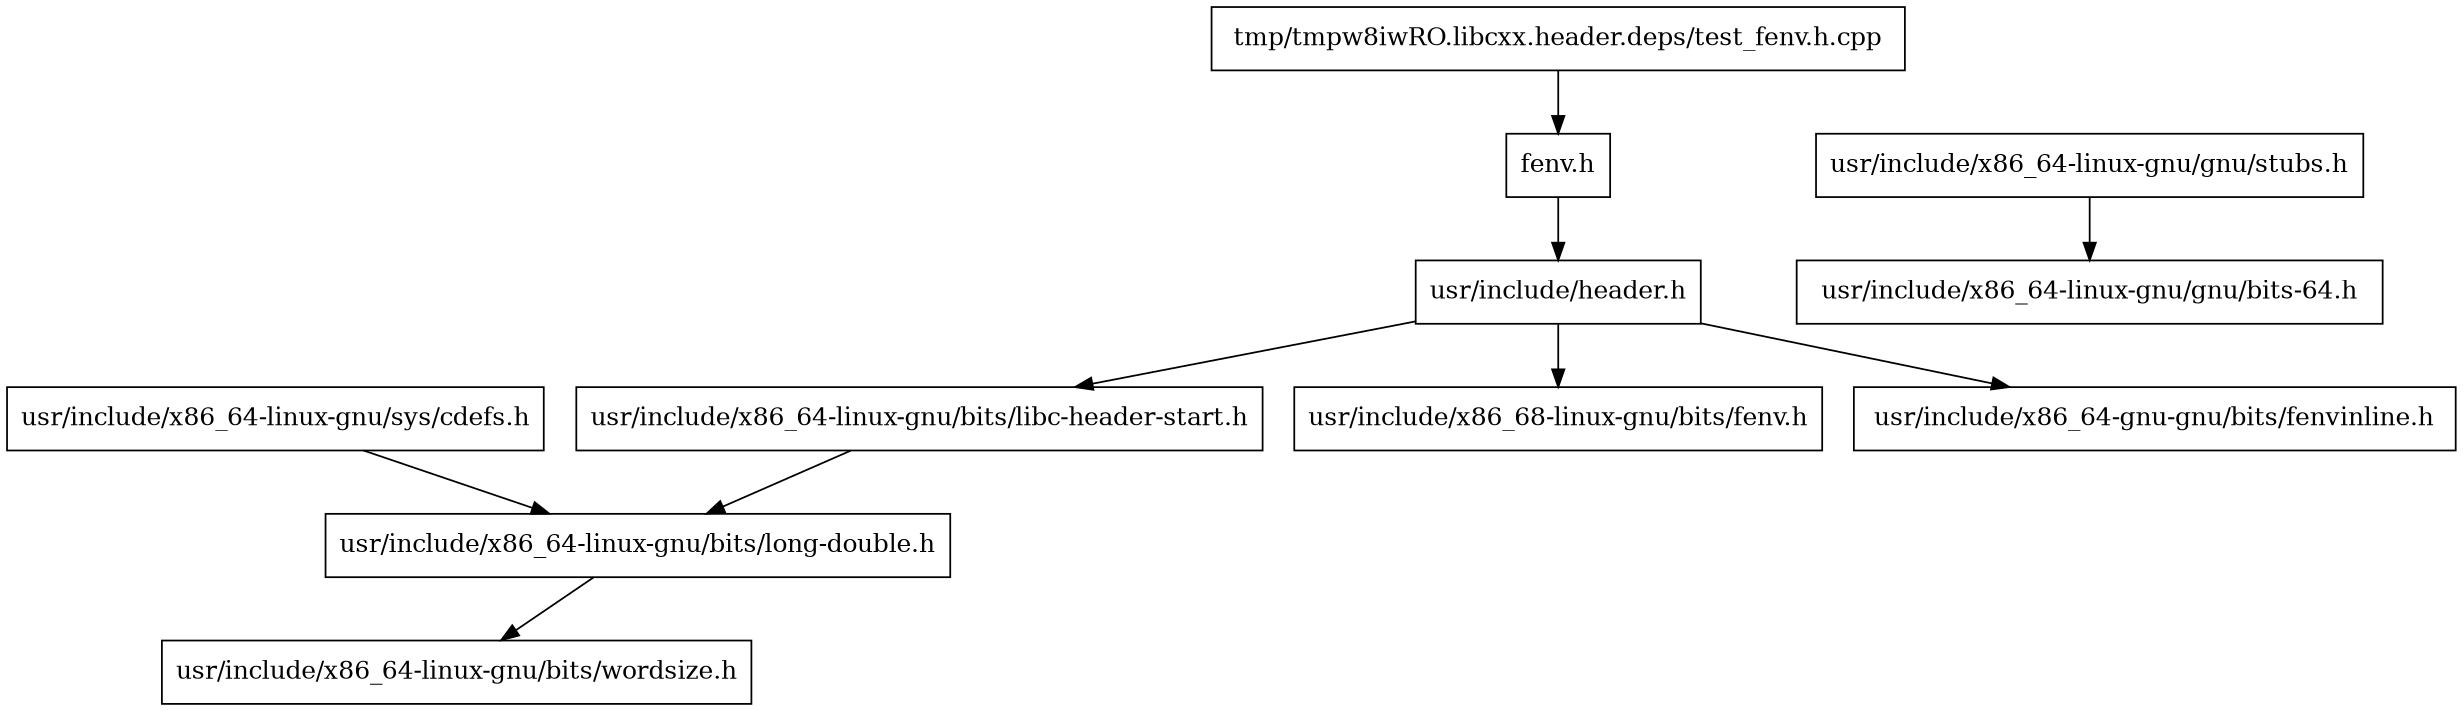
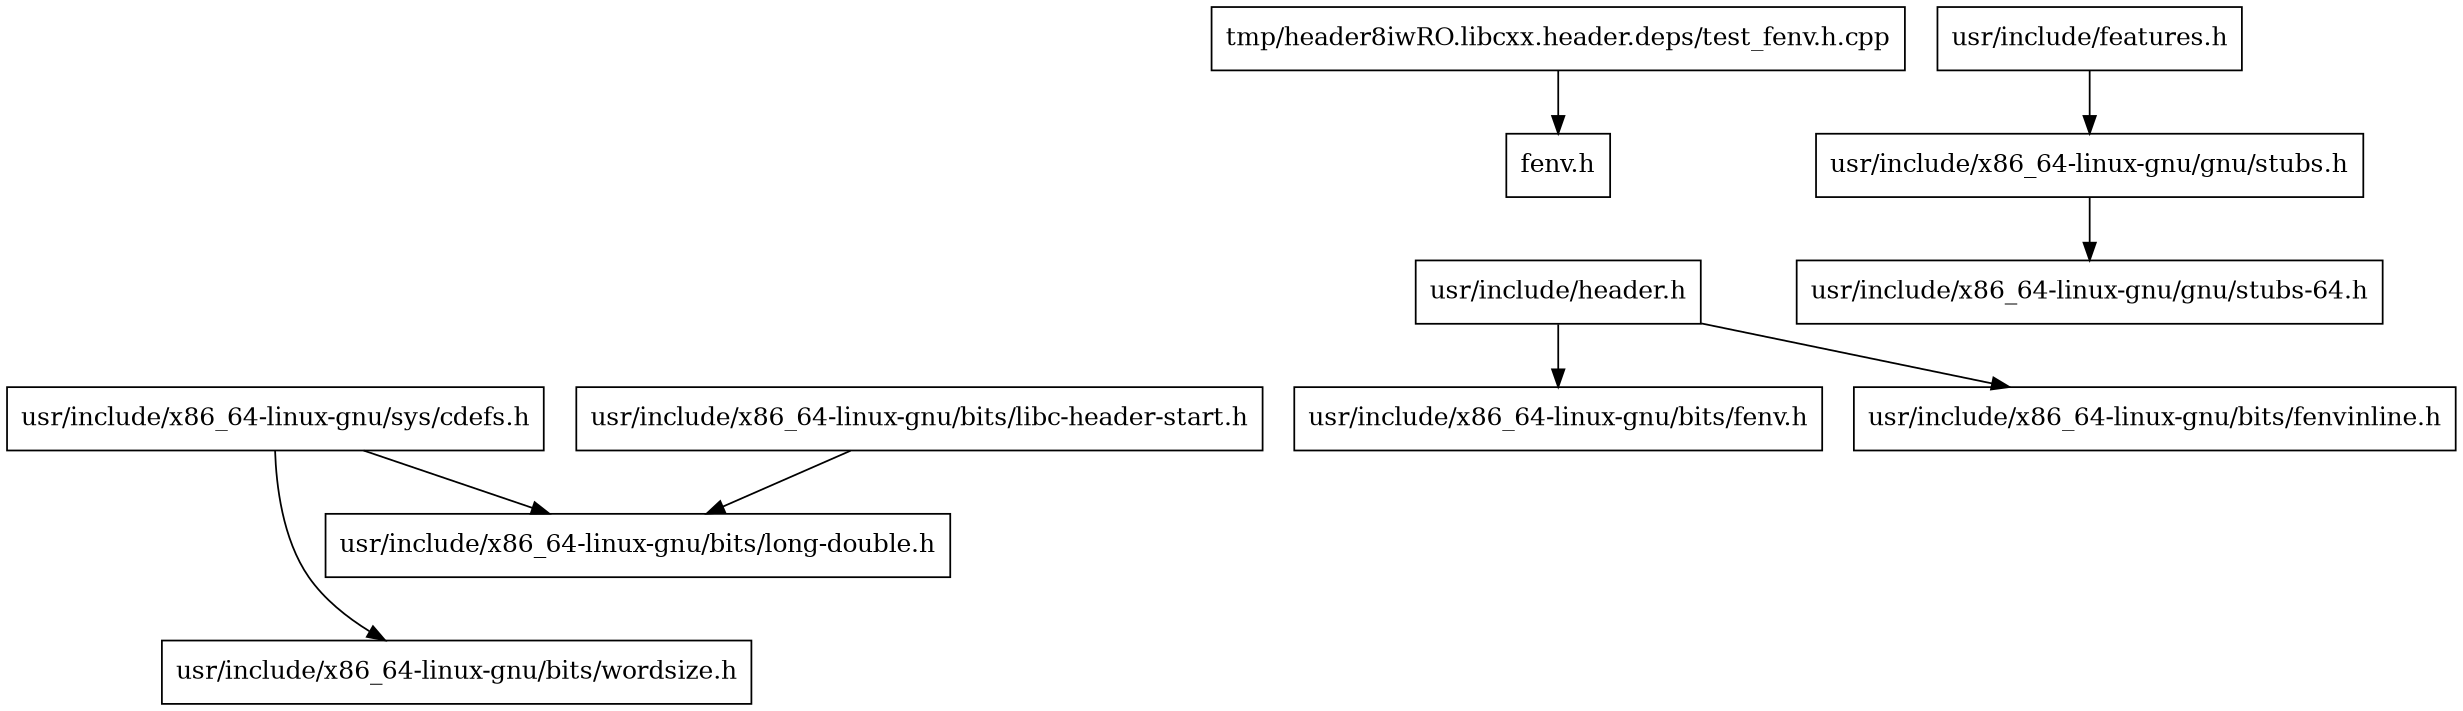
node "tmp/tmpw8iwRO.libcxx.header.deps/test_fenv.h.cpp": label "tmp/tmpw8iwRO.libcxx.header.deps/test_fenv.h.cpp" -> "tmp/header8iwRO.libcxx.header.deps/test_fenv.h.cpp"
node "usr/include/features.h": added
edge "fenv.h" -> "usr/include/header.h": removed
node "usr/include/x86_64-linux-gnu/gnu/bits-64.h": label "usr/include/x86_64-linux-gnu/gnu/bits-64.h" -> "usr/include/x86_64-linux-gnu/gnu/stubs-64.h"
edge "usr/include/header.h" -> "usr/include/x86_64-linux-gnu/bits/libc-header-start.h": removed
node "usr/include/x86_68-linux-gnu/bits/fenv.h": label "usr/include/x86_68-linux-gnu/bits/fenv.h" -> "usr/include/x86_64-linux-gnu/bits/fenv.h"
node "usr/include/x86_64-gnu-gnu/bits/fenvinline.h": label "usr/include/x86_64-gnu-gnu/bits/fenvinline.h" -> "usr/include/x86_64-linux-gnu/bits/fenvinline.h"
edge "usr/include/x86_64-linux-gnu/bits/long-double.h" -> "usr/include/x86_64-linux-gnu/bits/wordsize.h": now "usr/include/x86_64-linux-gnu/sys/cdefs.h" -> "usr/include/x86_64-linux-gnu/bits/wordsize.h"
